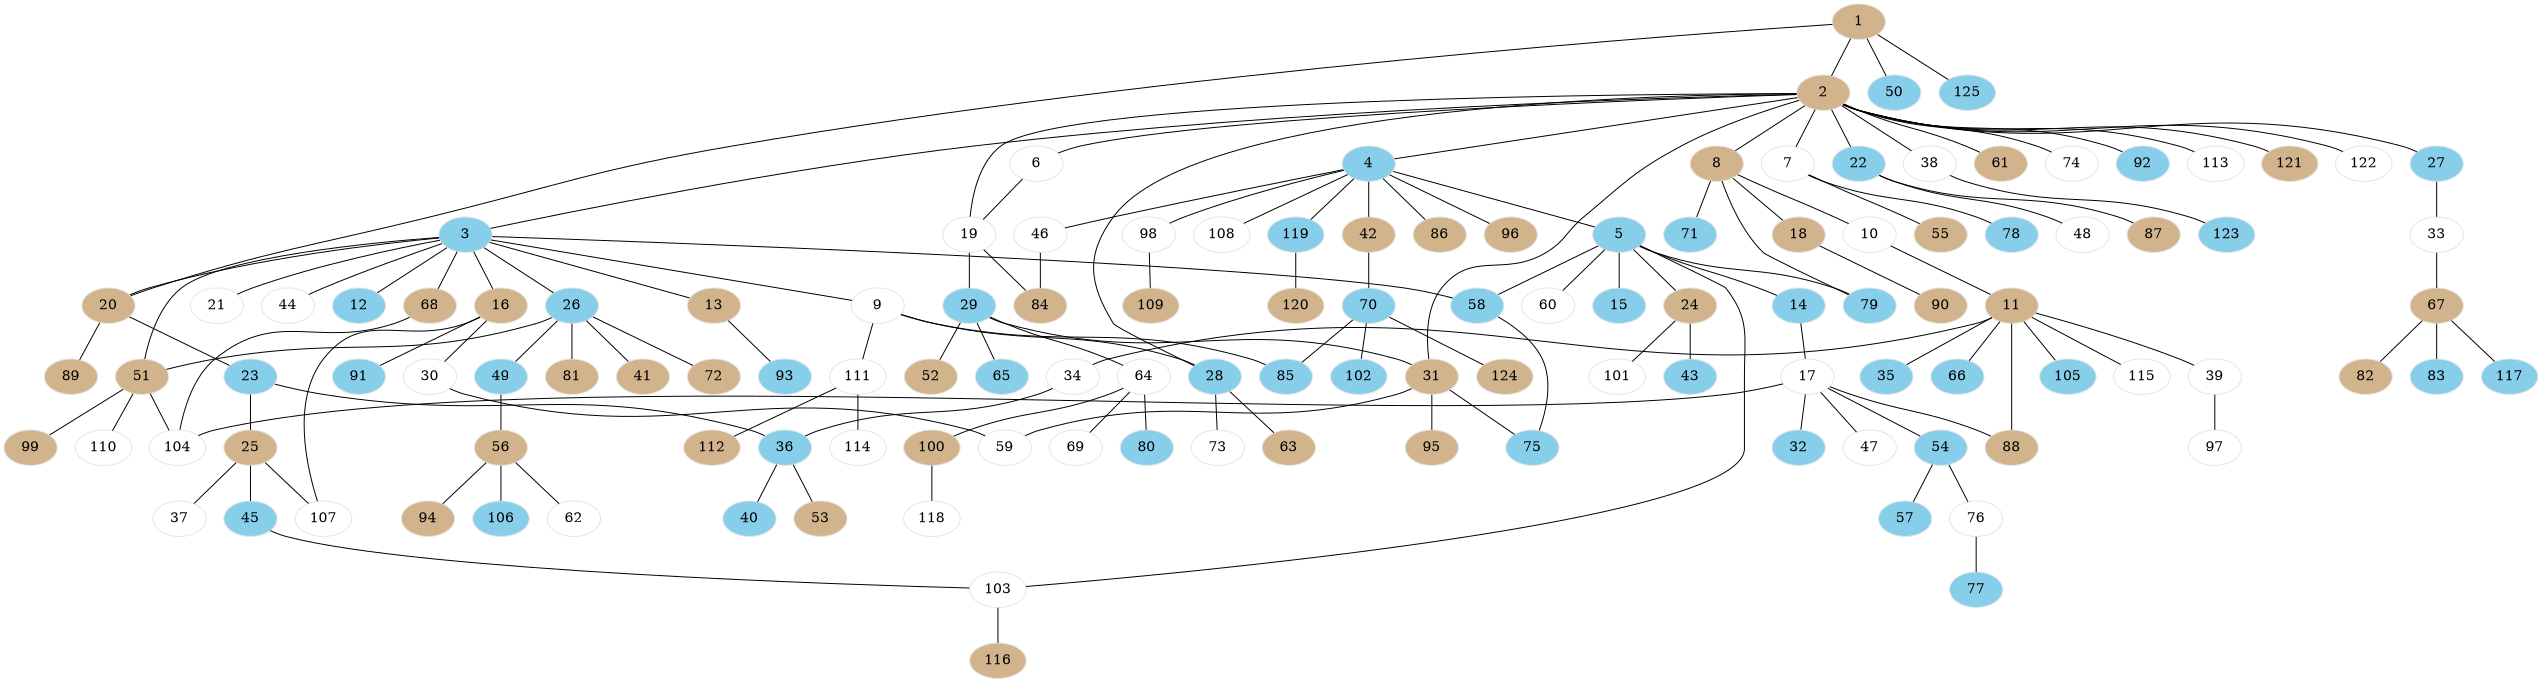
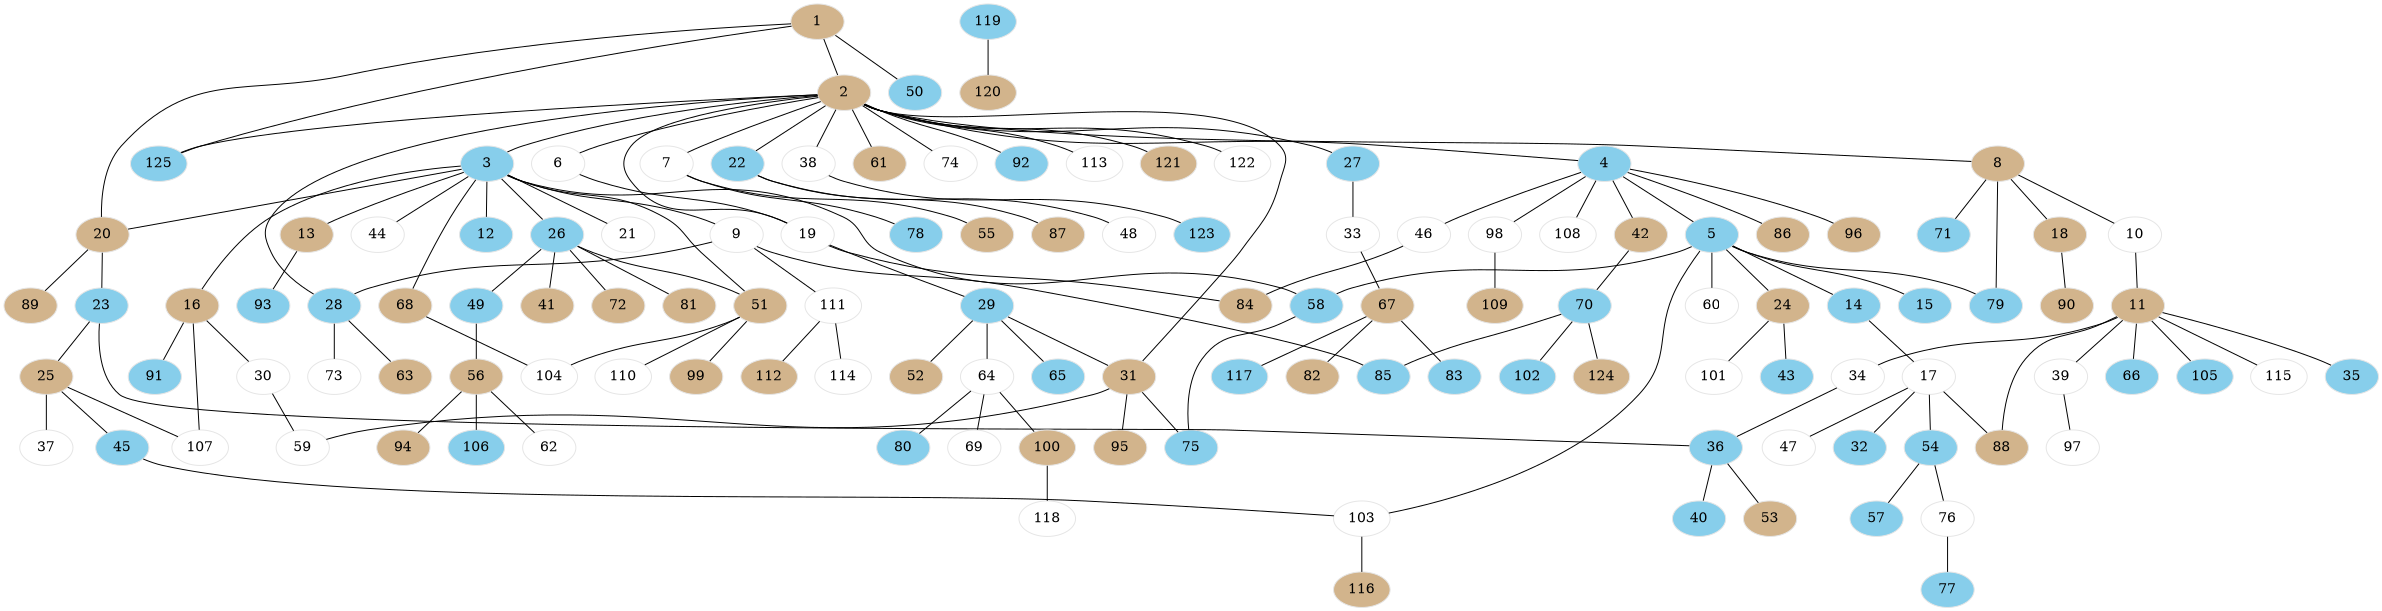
edge "2" -- "125": added
edge "4" -- "119": removed
edge "17" -- "104": removed
